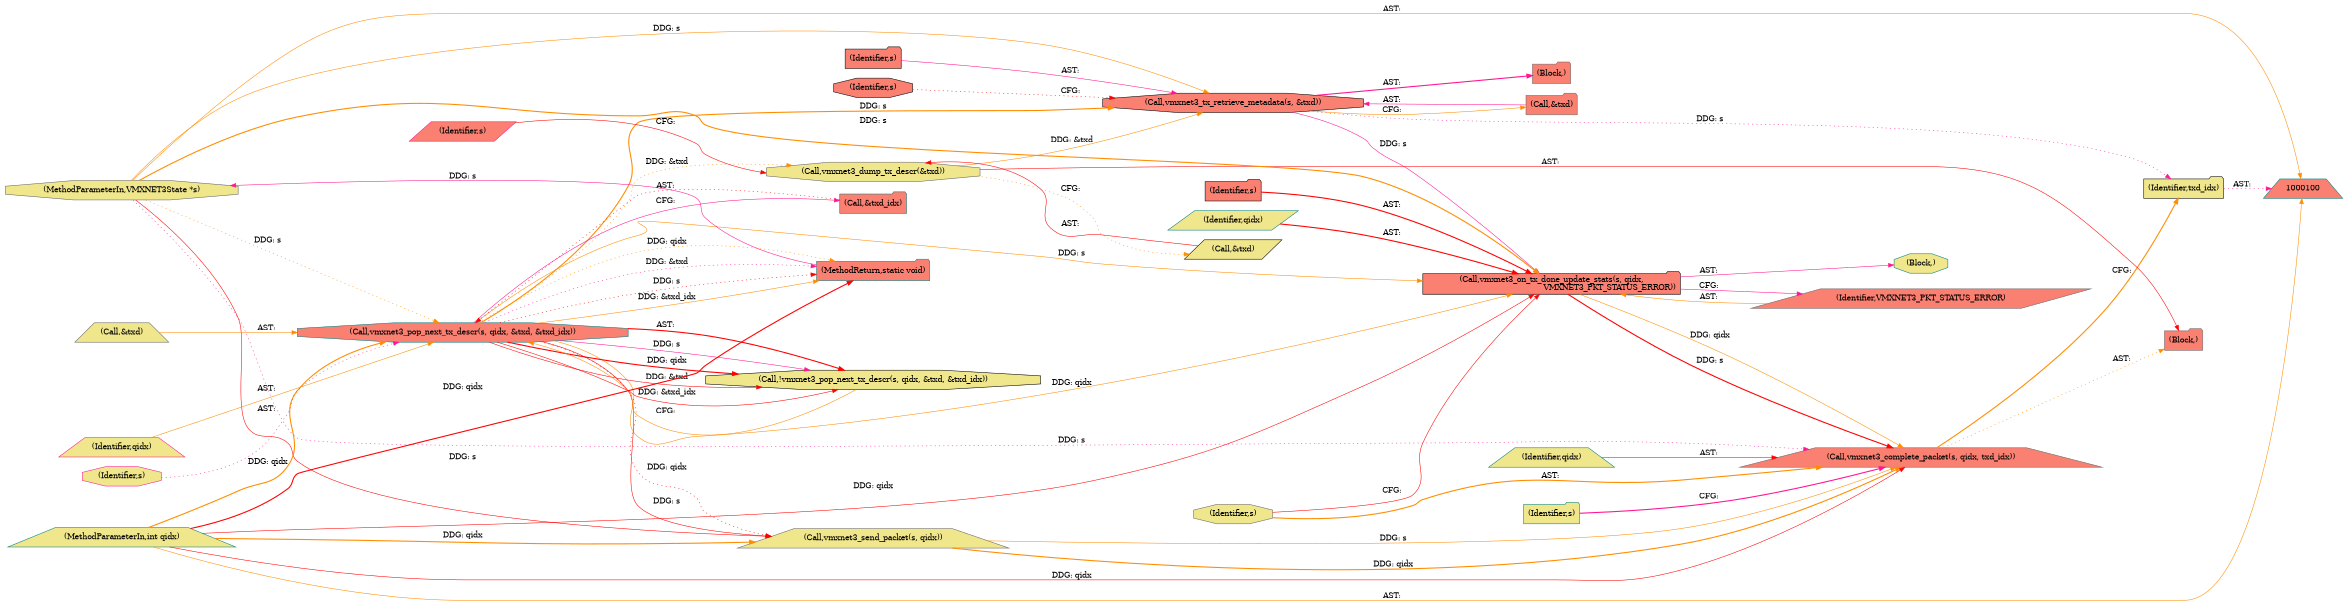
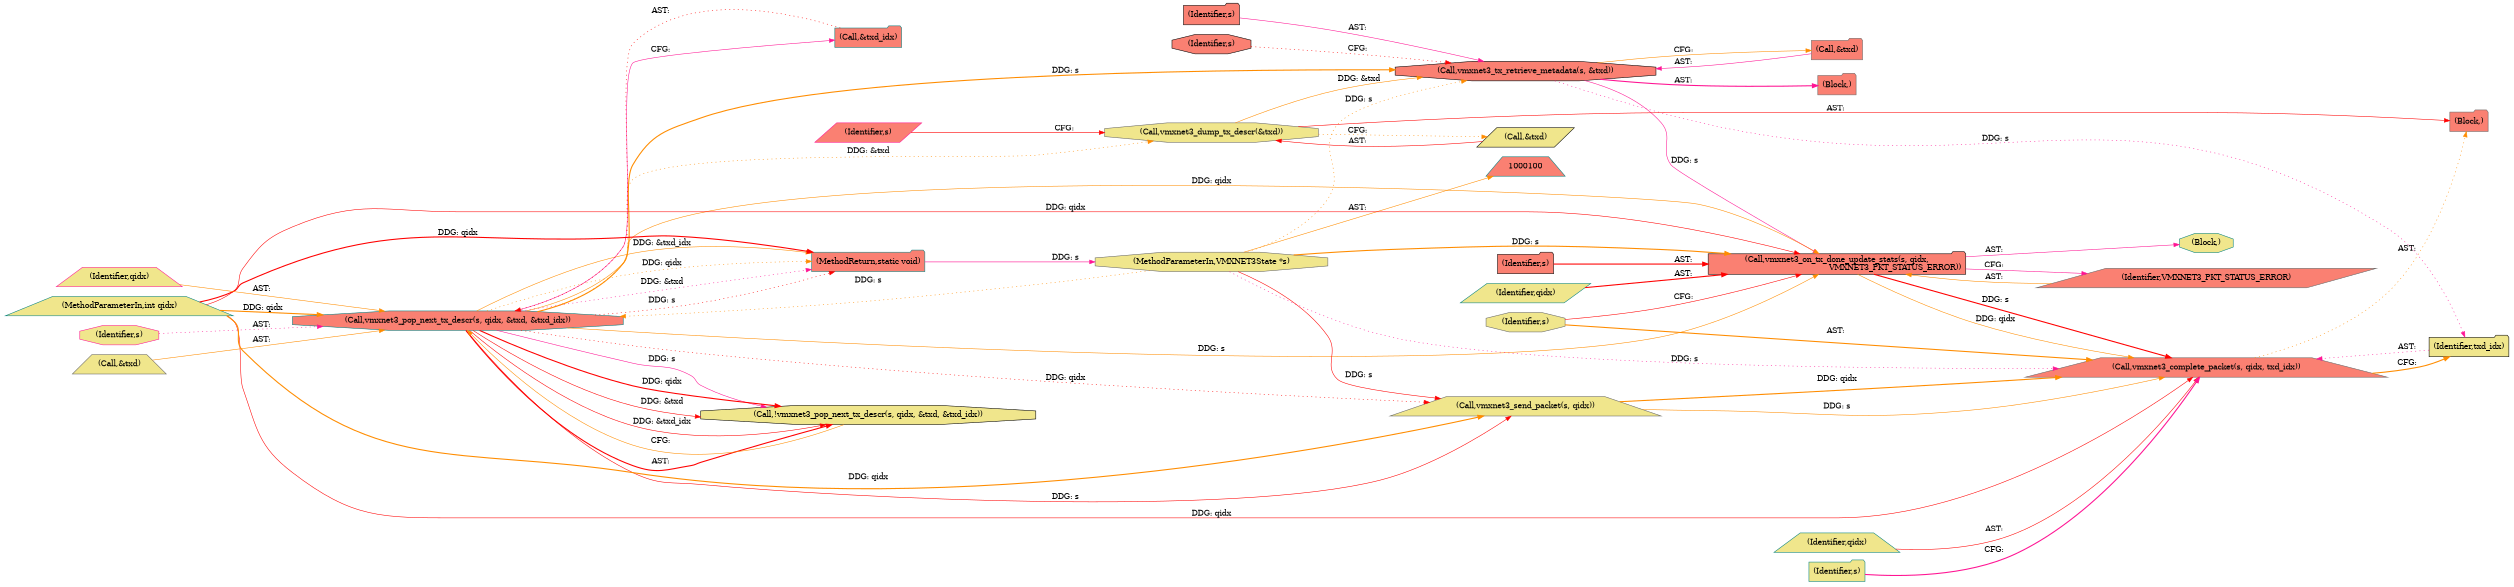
edge "(MethodParameterIn,VMXNET3State *s)" -> "(Call,vmxnet3_tx_retrieve_metadata(s, &txd))": style solid -> dotted
edge "(Identifier,txd_idx)" -> "1000100": now "(Identifier,txd_idx)" -> "(Call,vmxnet3_complete_packet(s, qidx, txd_idx))"
edge "(MethodParameterIn,int qidx)" -> "1000100": removed, label "AST:"
